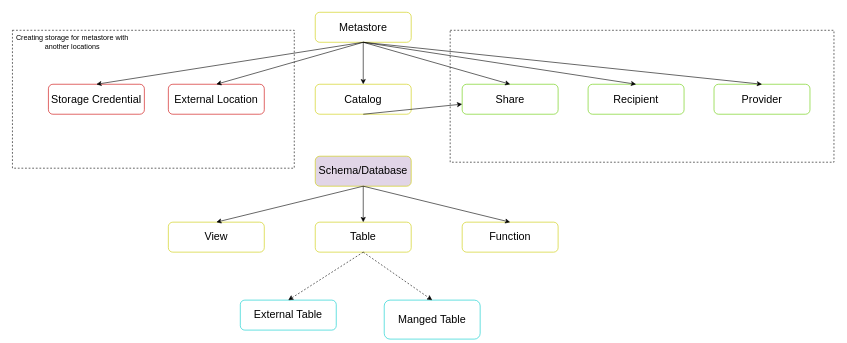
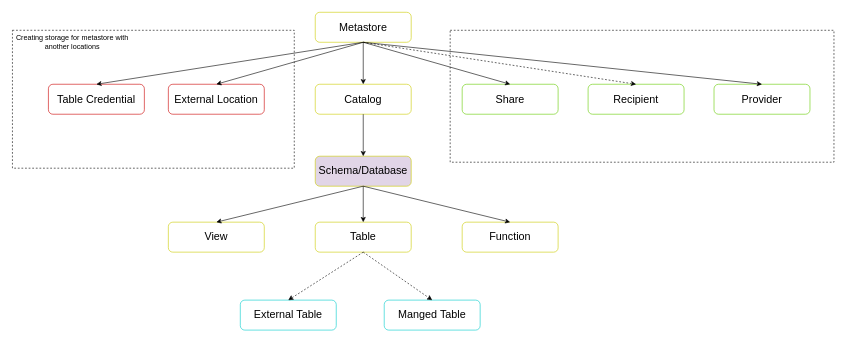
edge "Metastore" -> "Recipient": style solid -> dashed
node "Storage Credential": label "Storage Credential" -> "Table Credential"
edge "Catalog" -> "Share": now "Catalog" -> "Schema/Database"
node "Manged Table": size 96x39 -> 96x30
